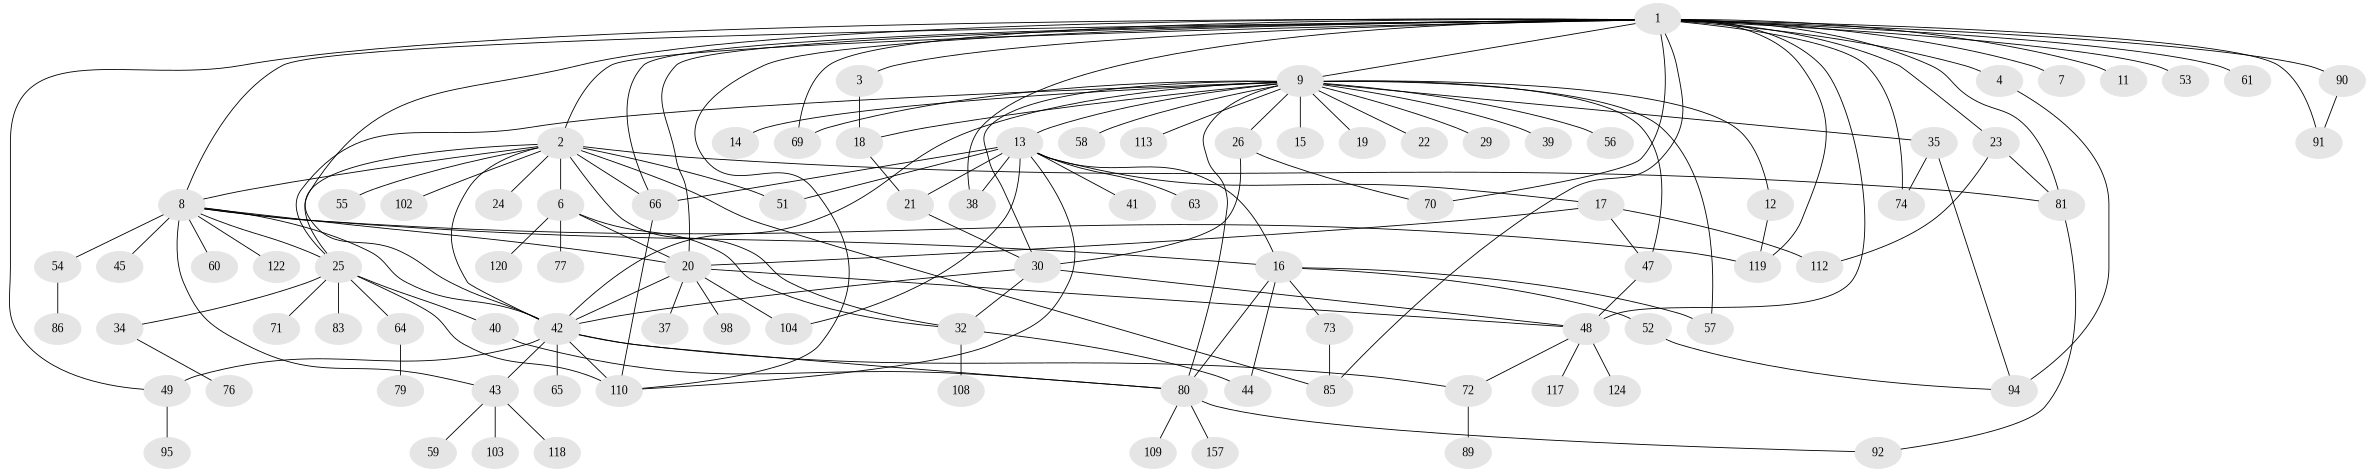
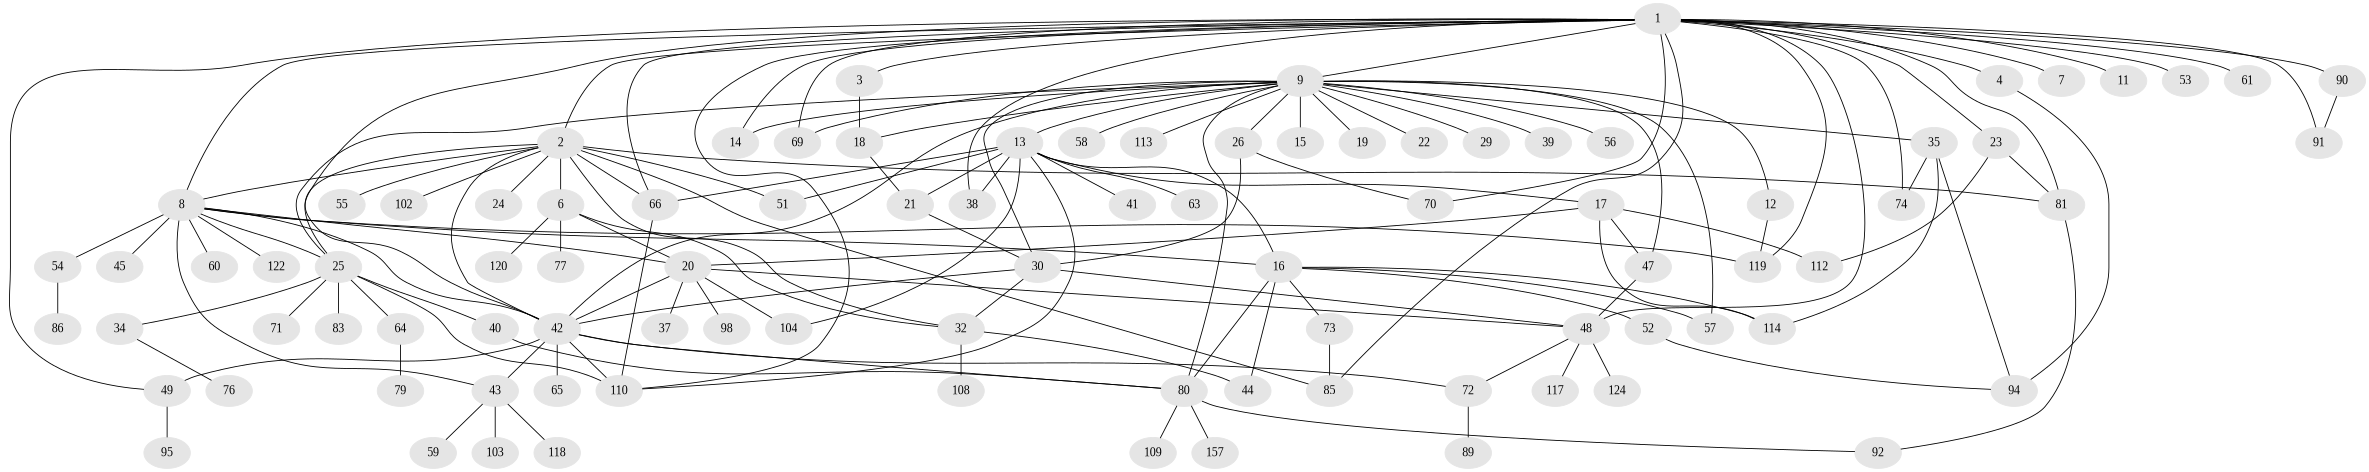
edge "1" -- "20": now "1" -- "14"
node "114": added
